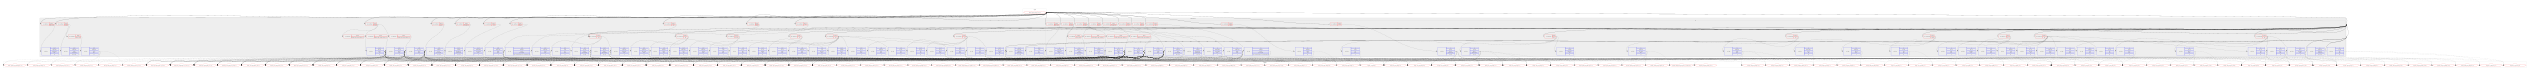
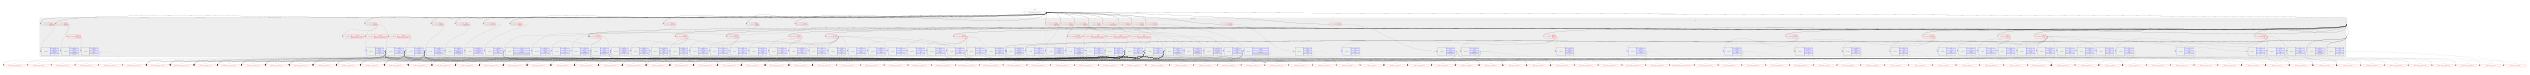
node "portage://media-libs/libsdl2-2.30.3": added
